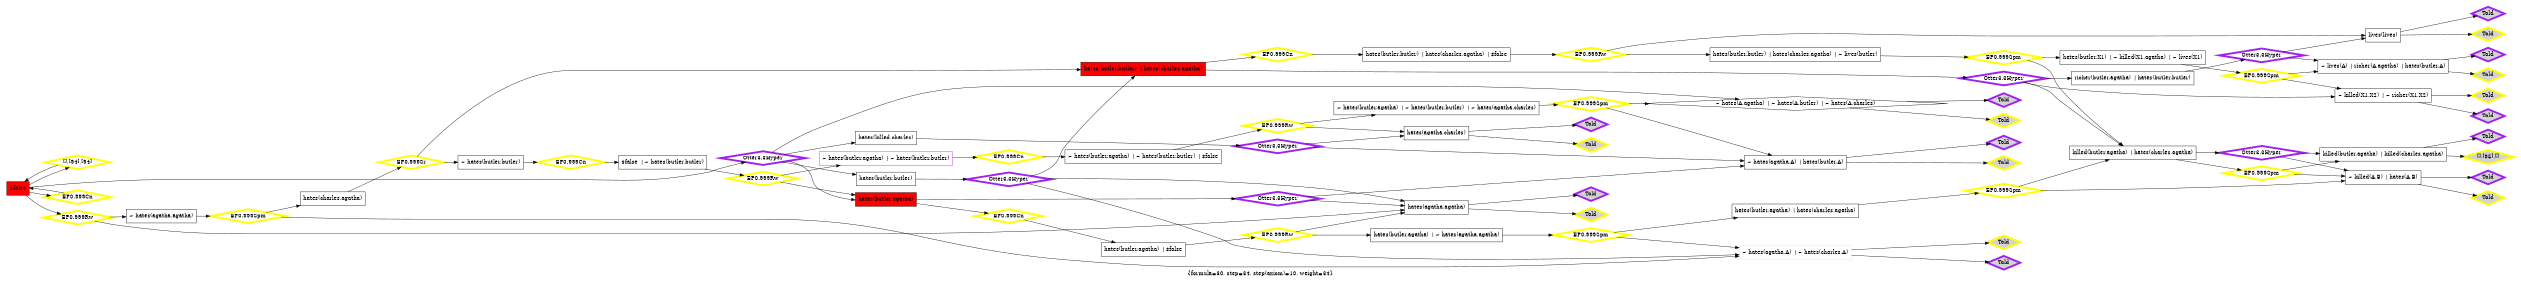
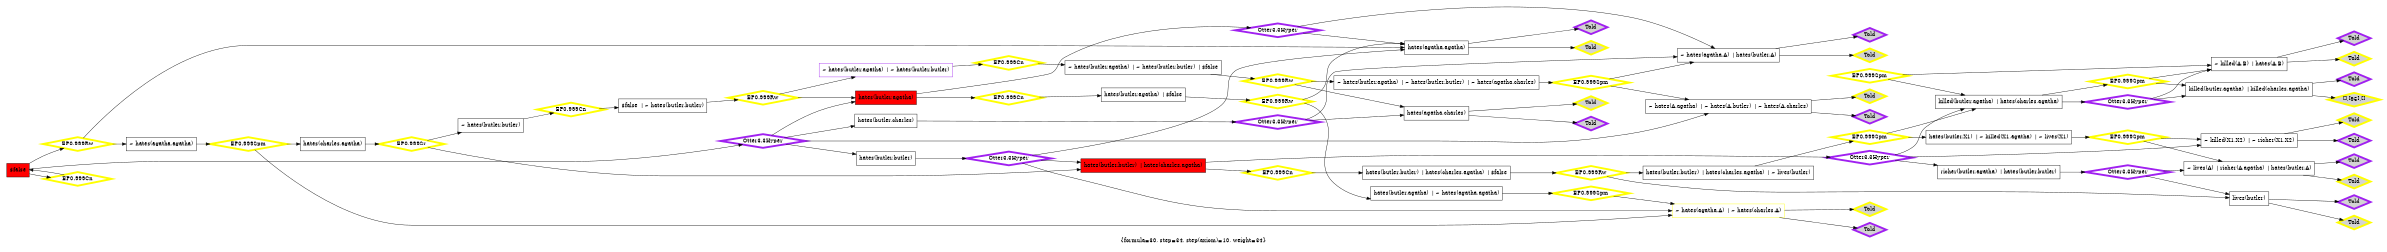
node "lives(lives)": label "lives(lives)" -> "lives(butler)"
node "~ hates(A,agatha)  | ~ hates(A,butler)  | ~ hates(A,charles)": shape diamond -> box
node "hates(killed,charles)": label "hates(killed,charles)" -> "hates(butler,charles)"
node "[],[94],[94]": removed
node "hates(butler,agatha)  | hates(charles,agatha)": removed
